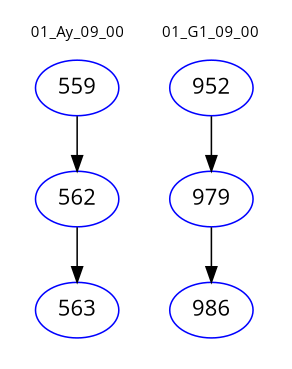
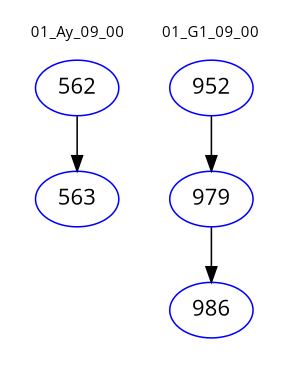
node "559": removed
